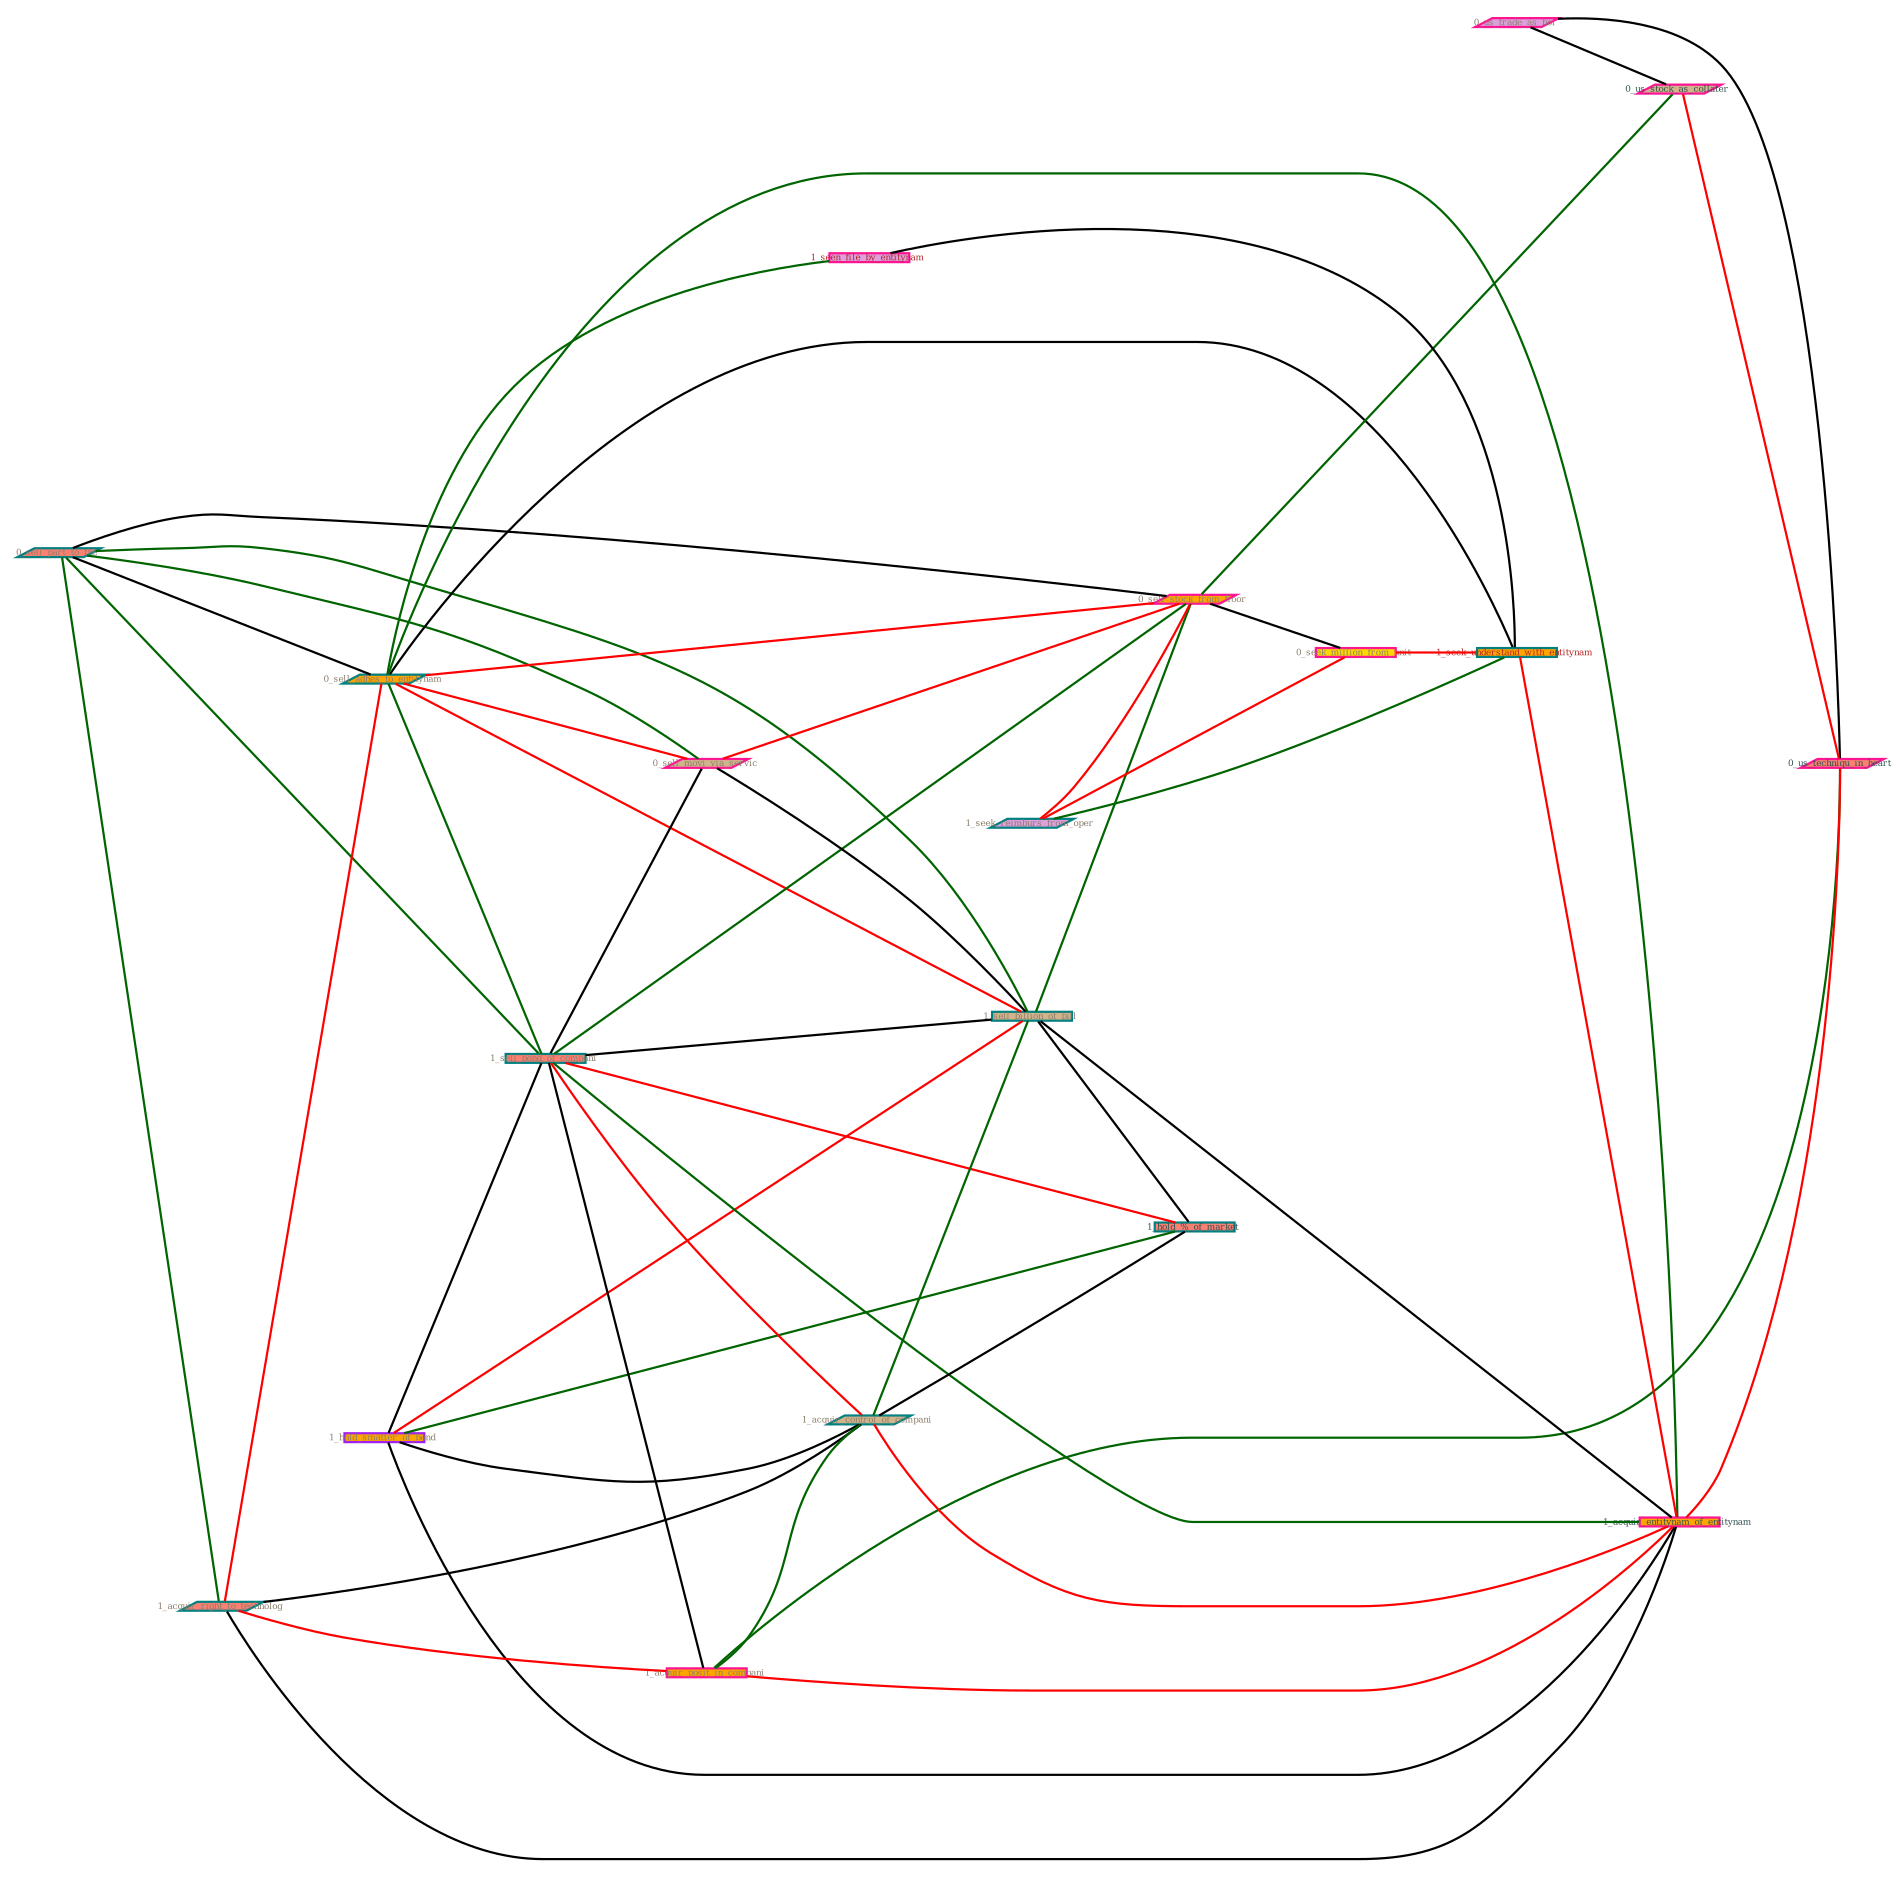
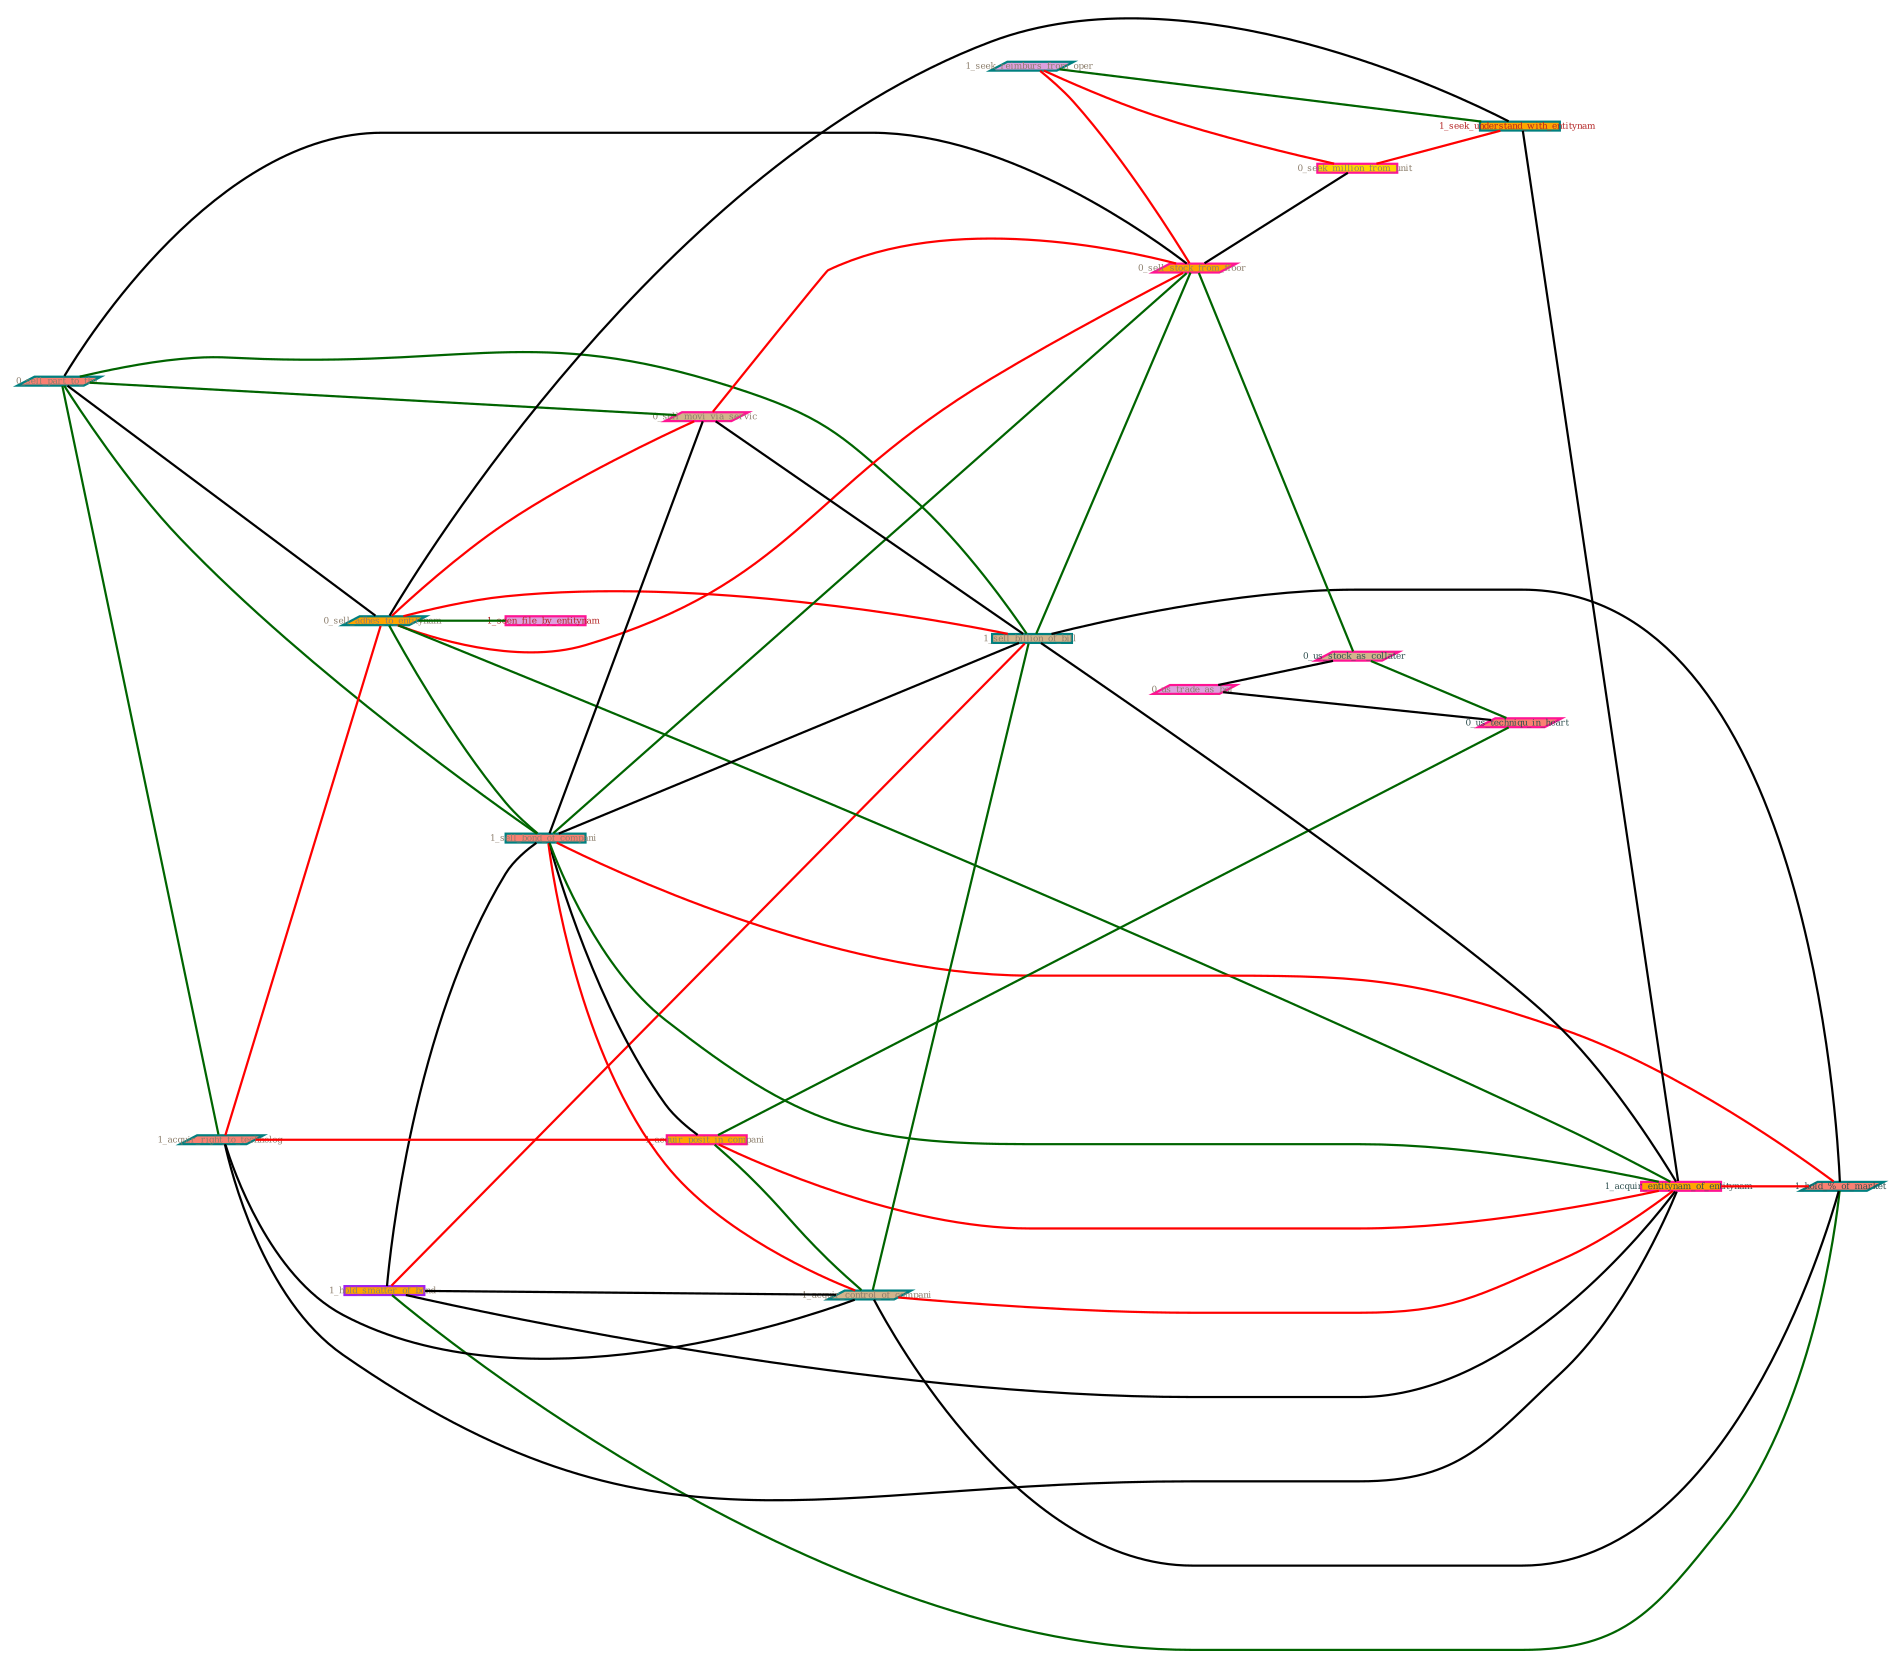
edge "1_seen_file_by_entitynam" -- "1_seek_understand_with_entitynam": removed
edge "0_us_stock_as_collater" -- "0_us_techniqu_in_heart": color red -> darkgreen
edge "1_seek_understand_with_entitynam" -- "1_acquir_entitynam_of_entitynam": color red -> black
edge "0_us_techniqu_in_heart" -- "1_acquir_entitynam_of_entitynam": now "1_hold_%_of_market" -- "1_acquir_entitynam_of_entitynam"
node "1_hold_%_of_market": shape box -> parallelogram
